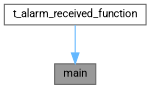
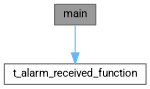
edge "t_alarm_received_function" -> "main": reversed
